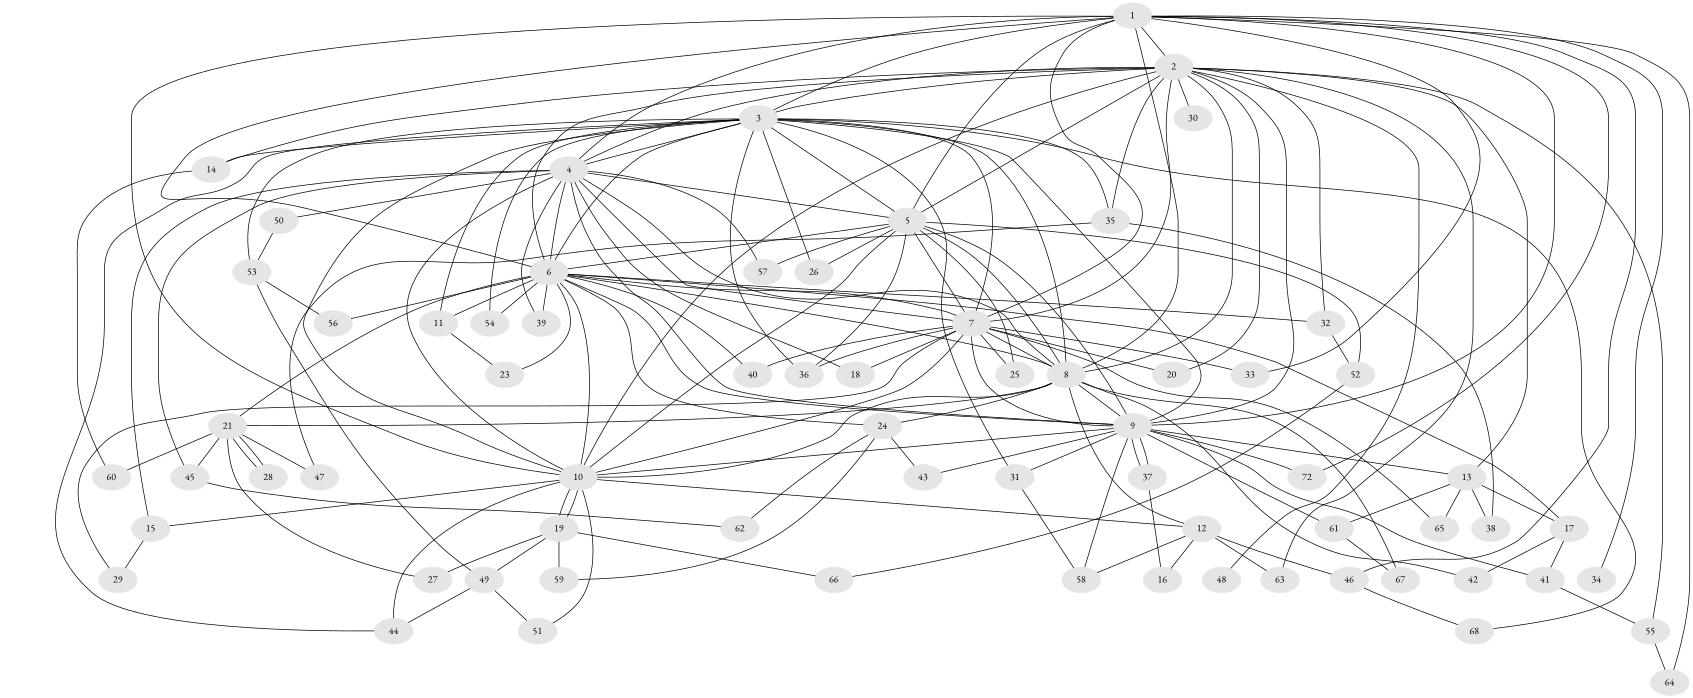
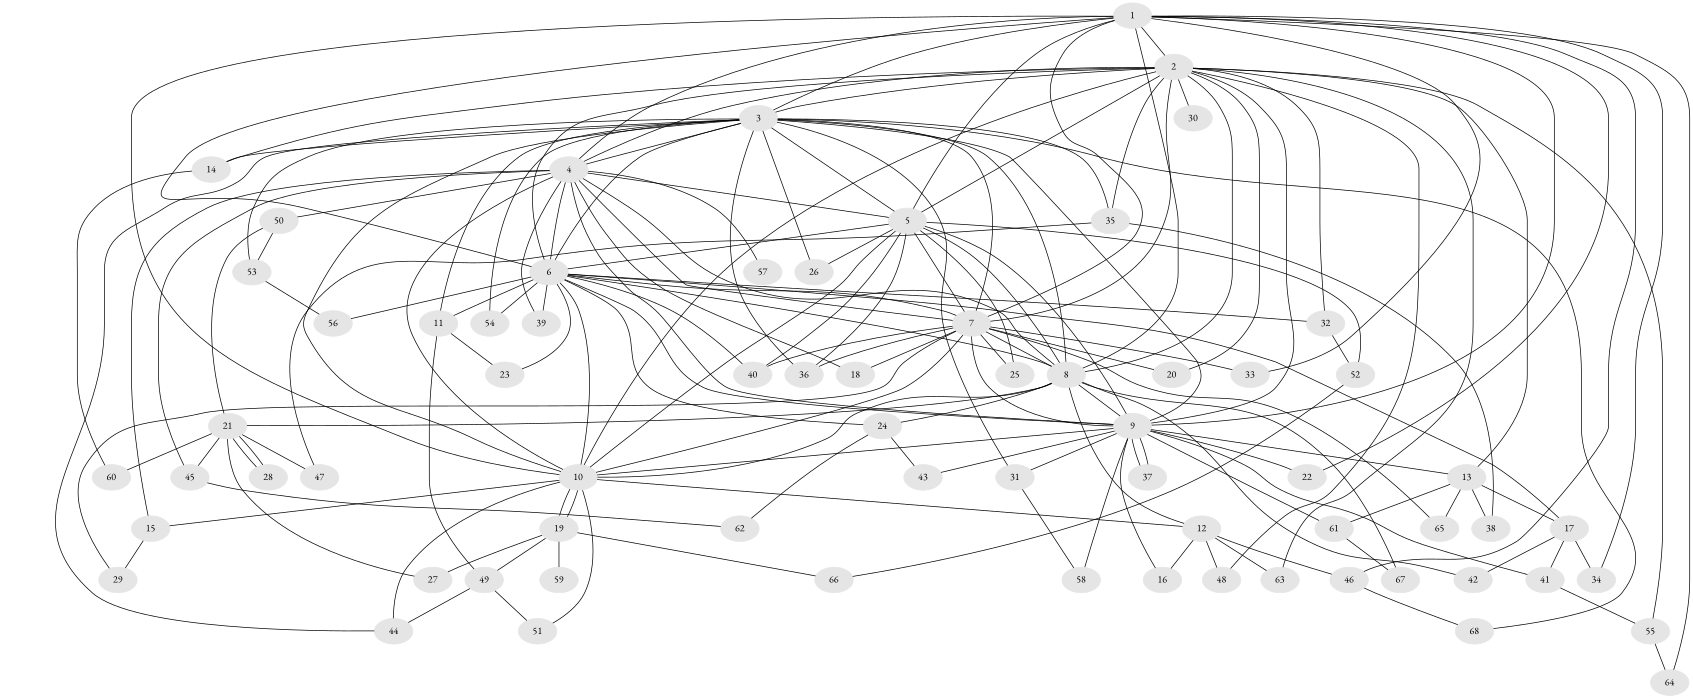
edge "5" -- "57": now "5" -- "40"
edge "6" -- "21": now "50" -- "21"
edge "53" -- "49": now "11" -- "49"
node "72": label "72" -> "22"
edge "37" -- "16": now "9" -- "16"
edge "24" -- "59": removed
edge "12" -- "58": now "12" -- "48"
edge "17" -- "34": added
